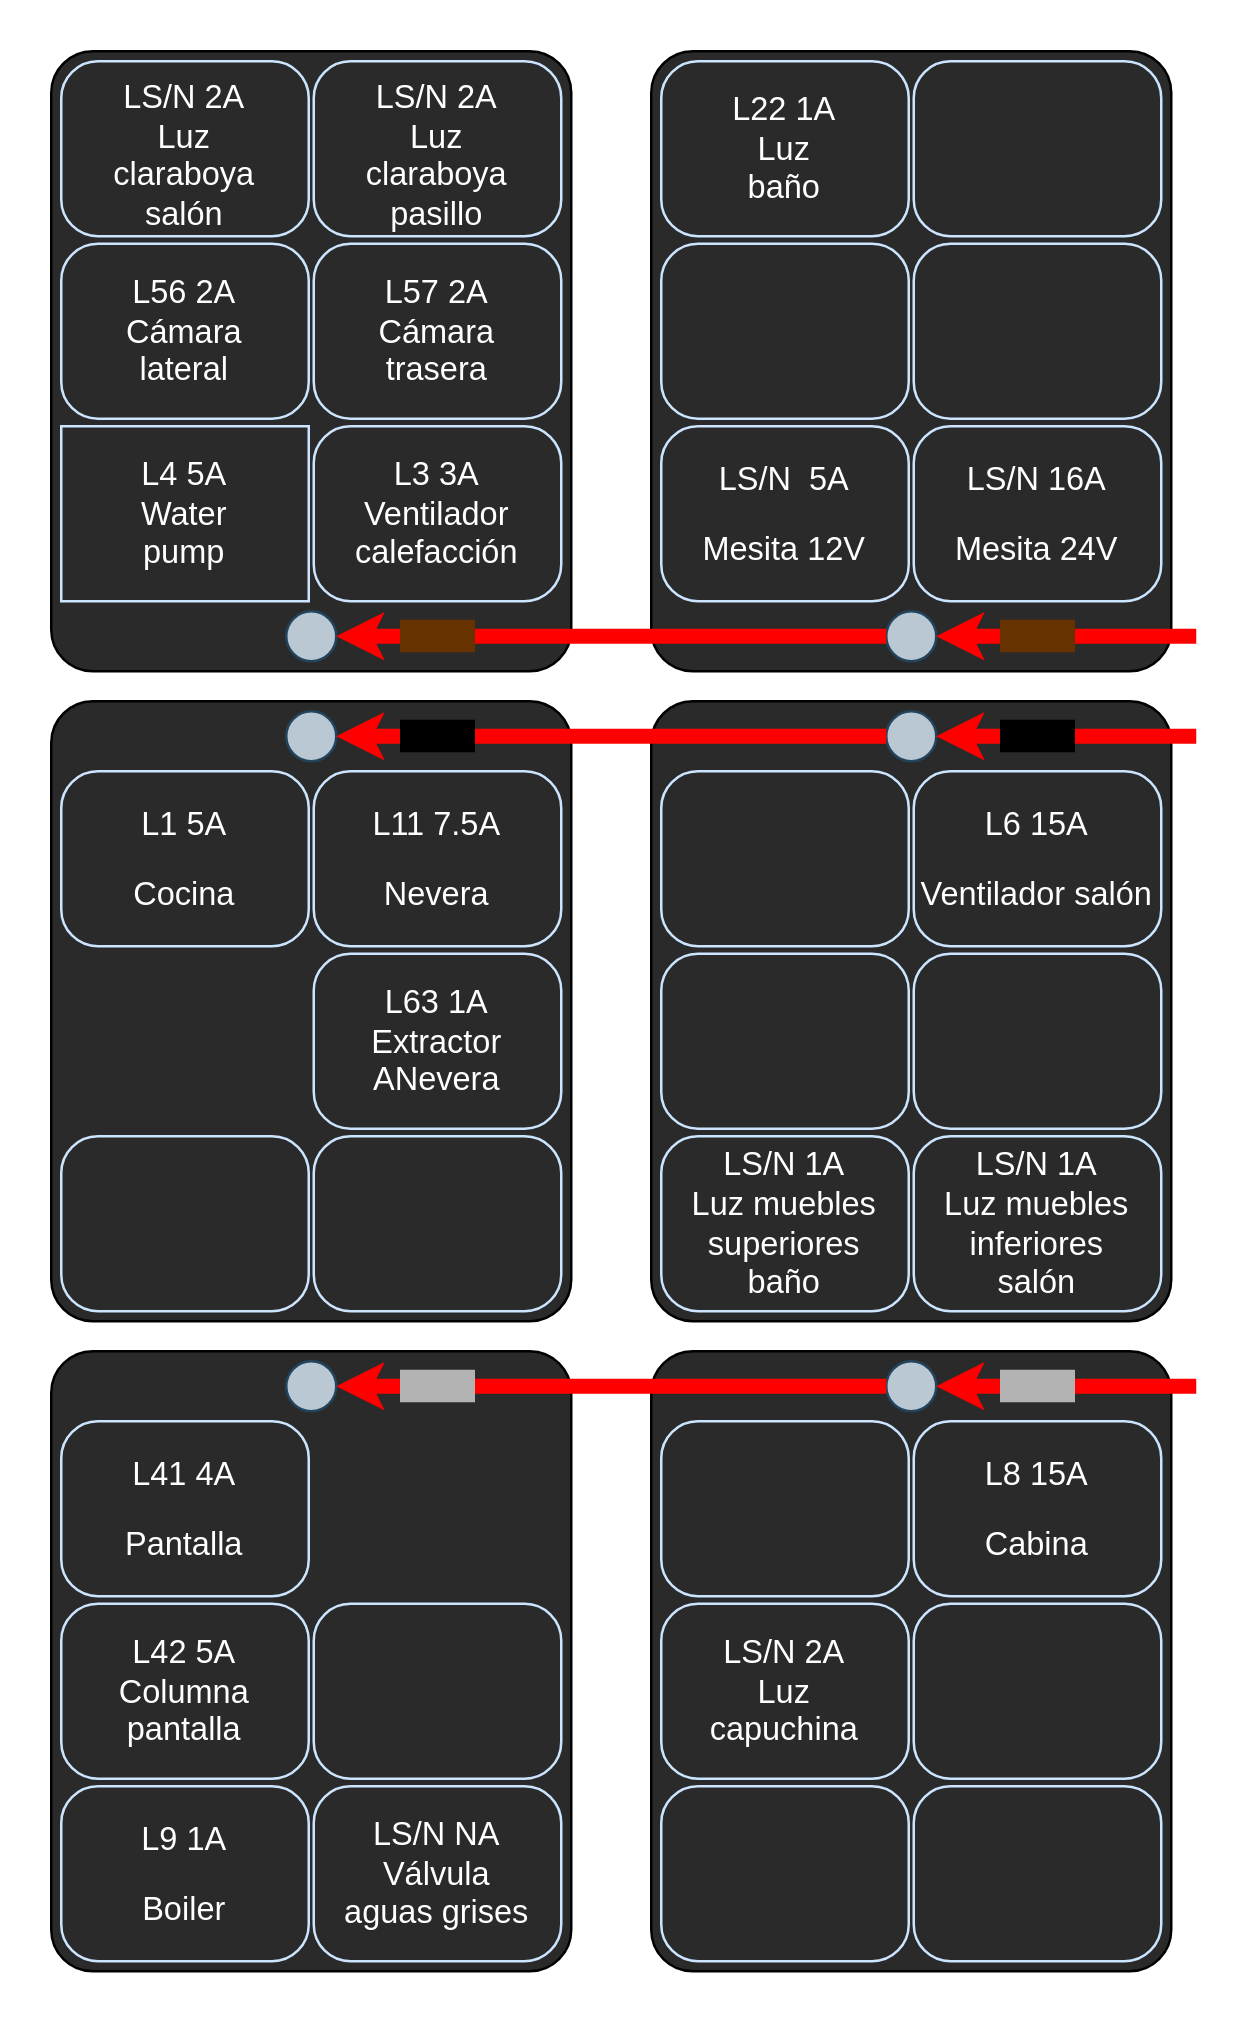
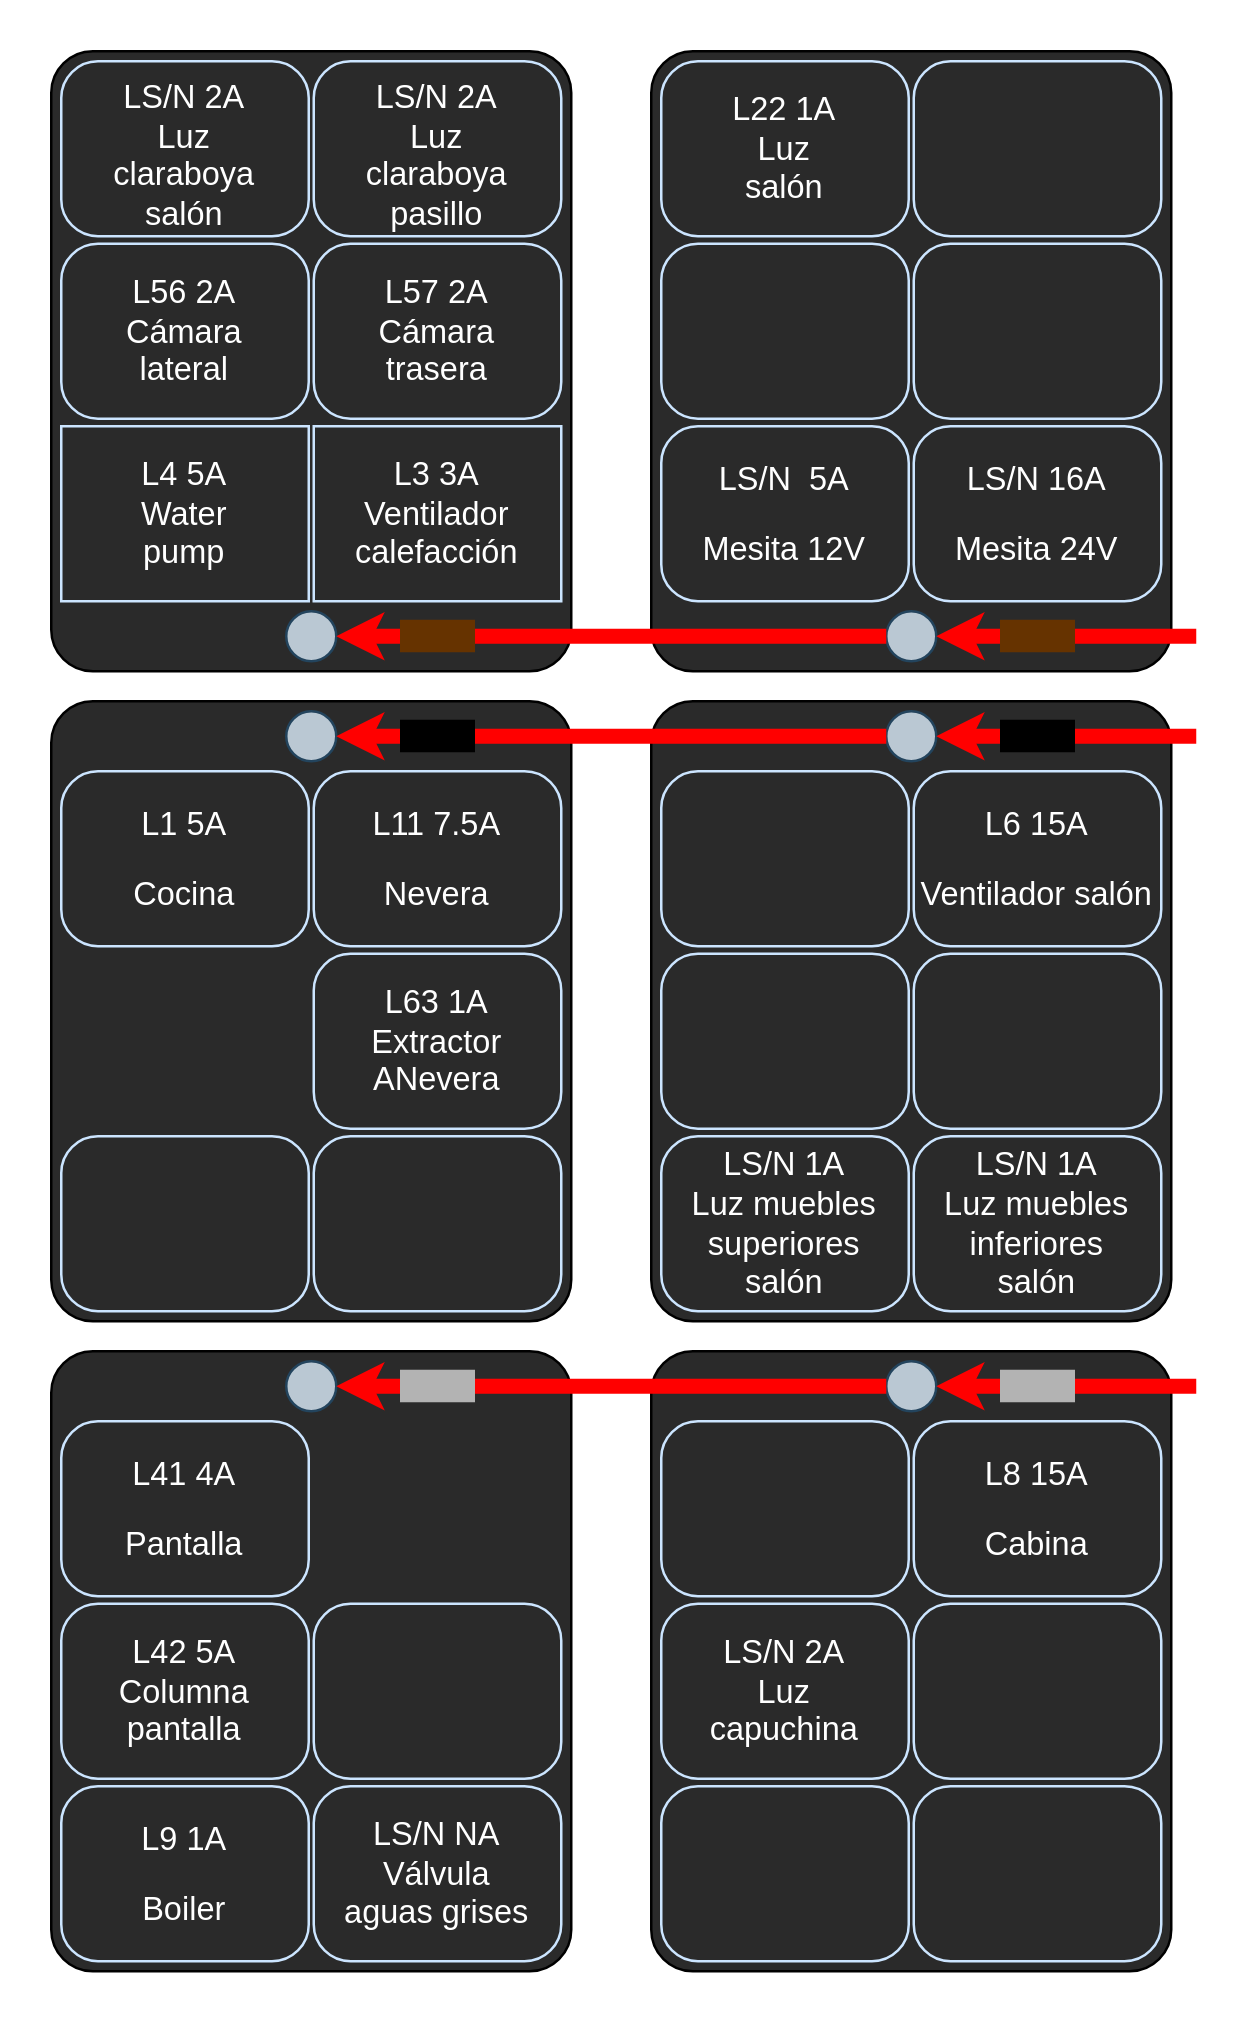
node "L22 1ALuz baño": label "L22 1ALuz baño" -> "L22 1ALuz salón"
node "L3 3AVentilador calefacción": shape rounded rectangle -> rectangle
node "LS/N 1ALuz muebles superiores baño": label "LS/N 1ALuz muebles superiores baño" -> "LS/N 1ALuz muebles superiores salón"
